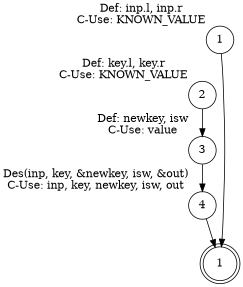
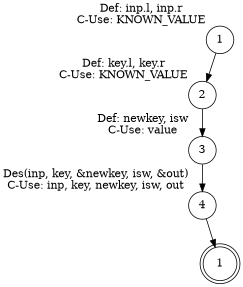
edge "1 Def: inp.l, inp.r C-Use: KNOWN_VALUE" -> "1": now "1 Def: inp.l, inp.r C-Use: KNOWN_VALUE" -> "2 Def: key.l, key.r C-Use: KNOWN_VALUE"
